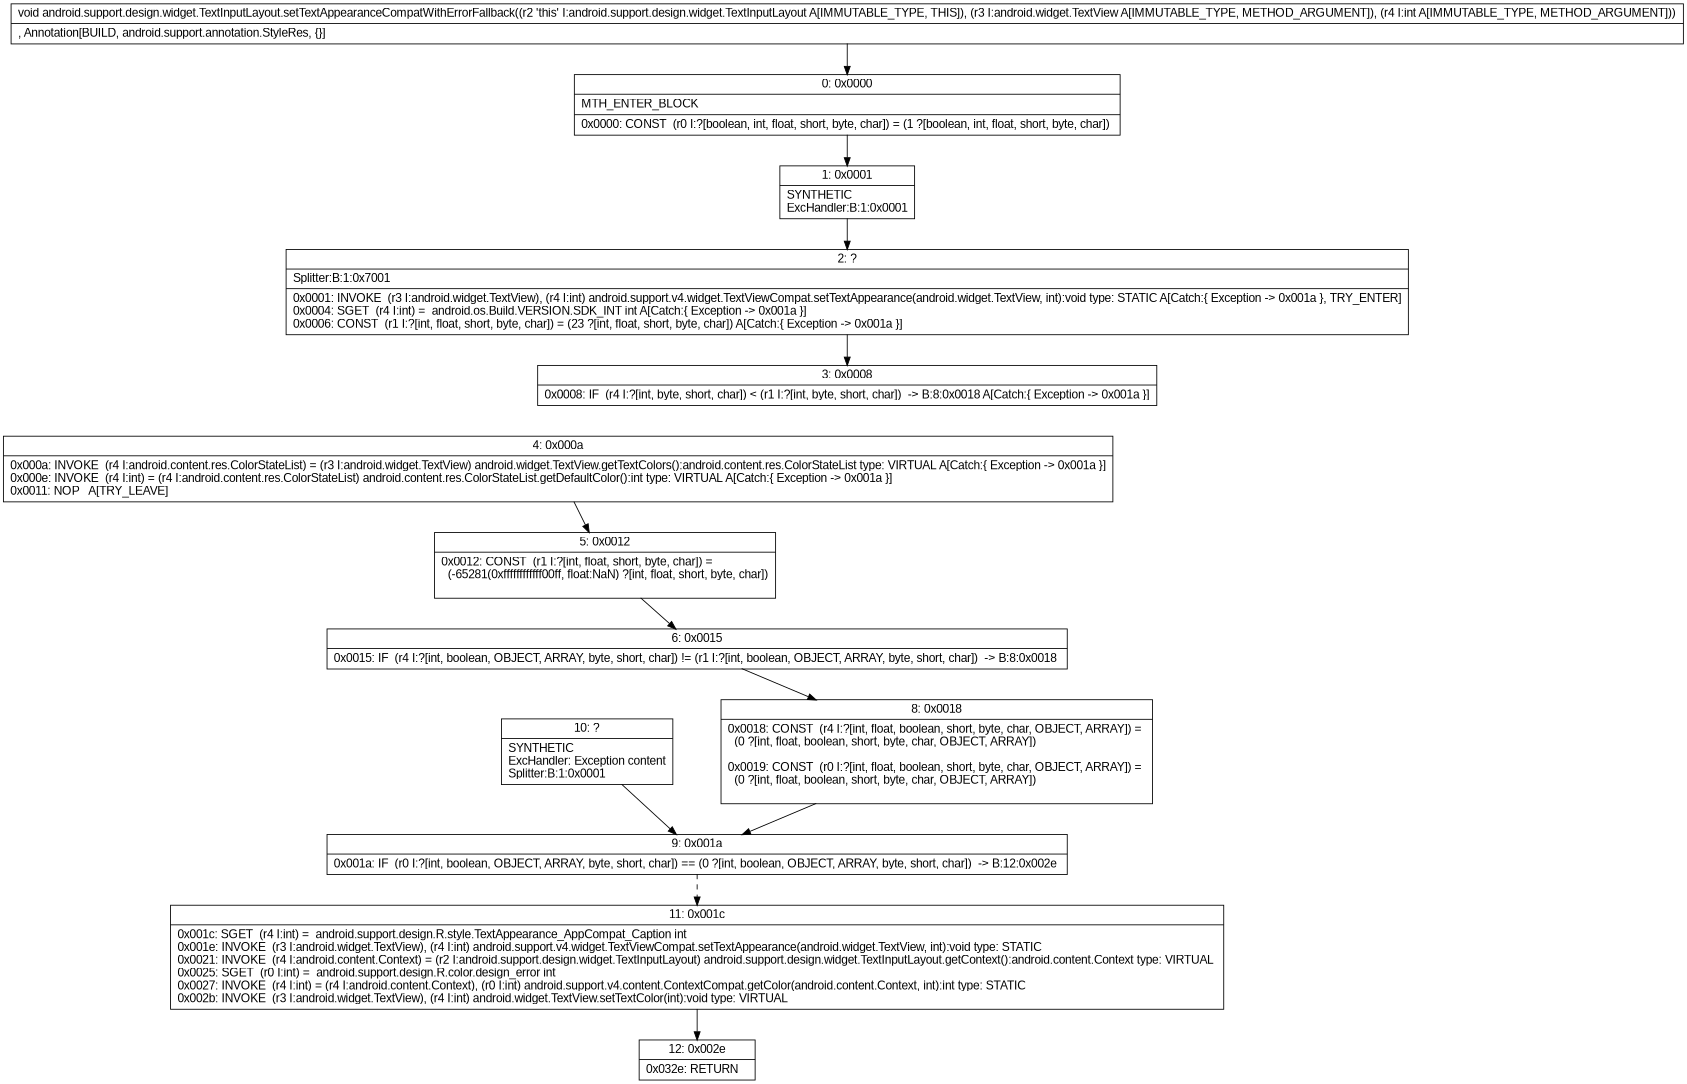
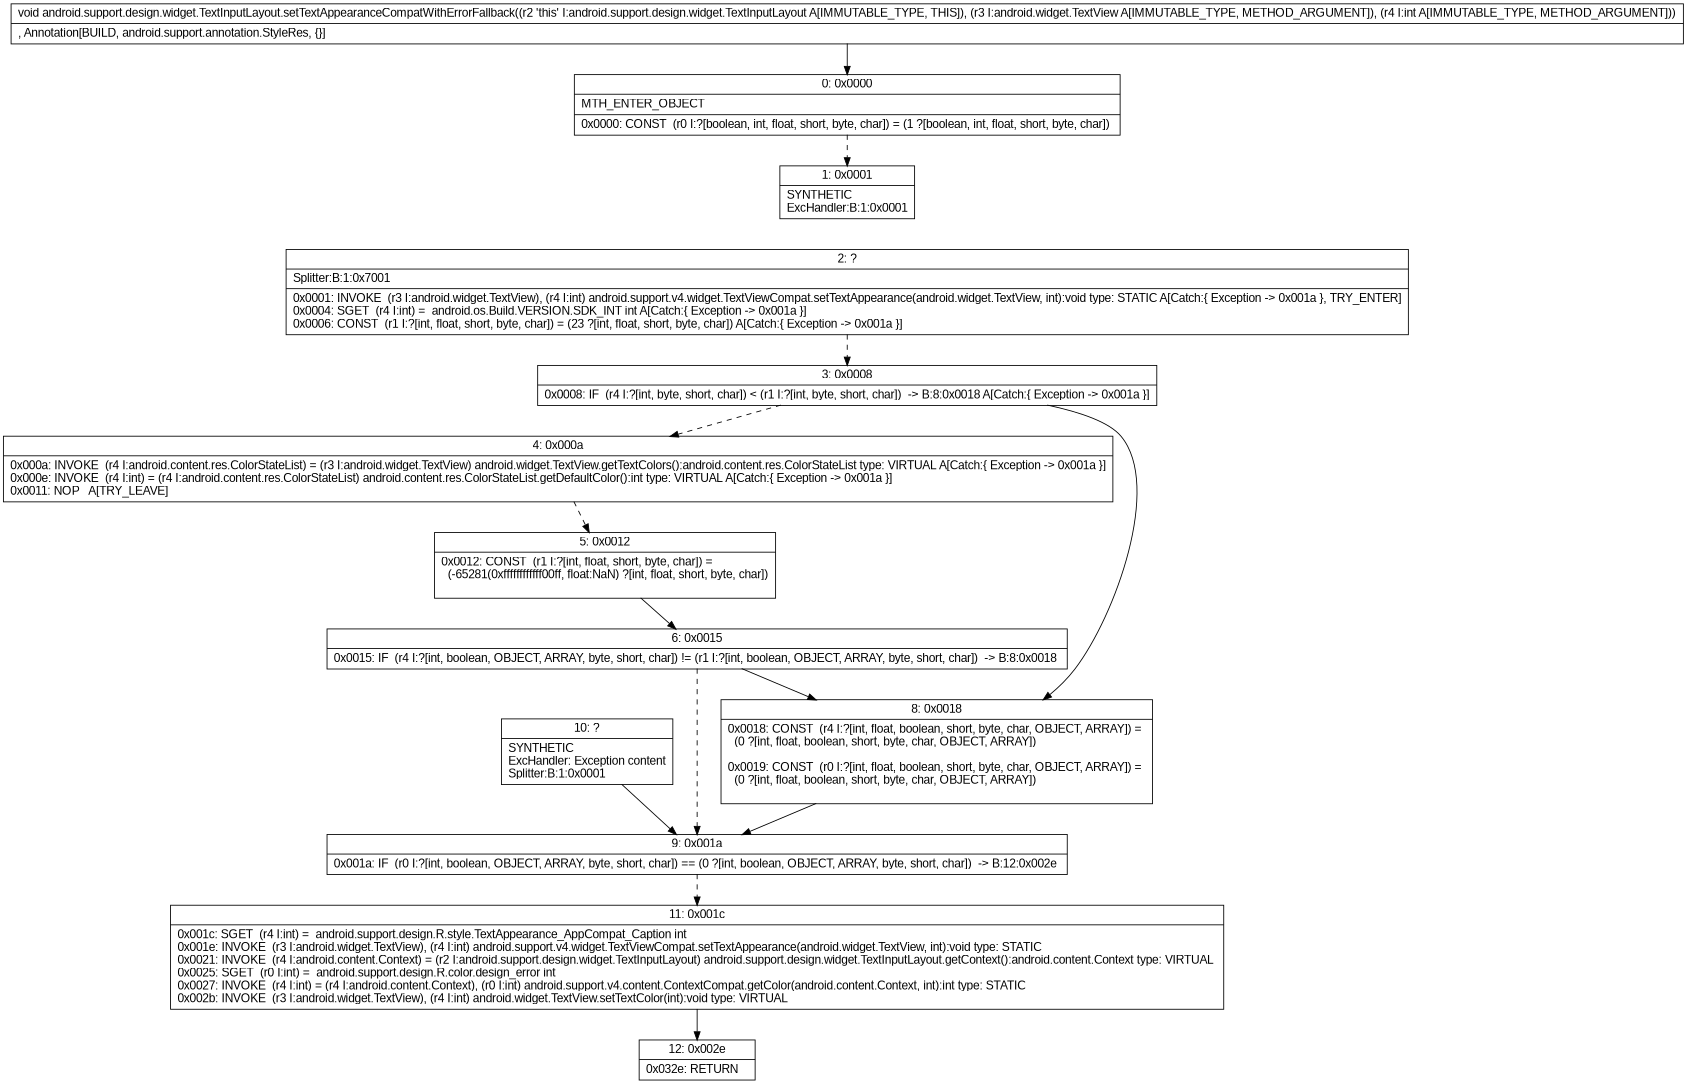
node "0: 0x0000": text "MTH_ENTER_BLOCK" -> "MTH_ENTER_OBJECT"
edge "0: 0x0000" -> "1: 0x0001": style solid -> dashed
edge "1: 0x0001" -> "2: ?": removed
edge "2: ?" -> "3: 0x0008": style solid -> dashed
edge "3: 0x0008" -> "4: 0x000a": added
edge "4: 0x000a" -> "5: 0x0012": style solid -> dashed
edge "3: 0x0008" -> "8: 0x0018": added
edge "6: 0x0015" -> "9: 0x001a": added
